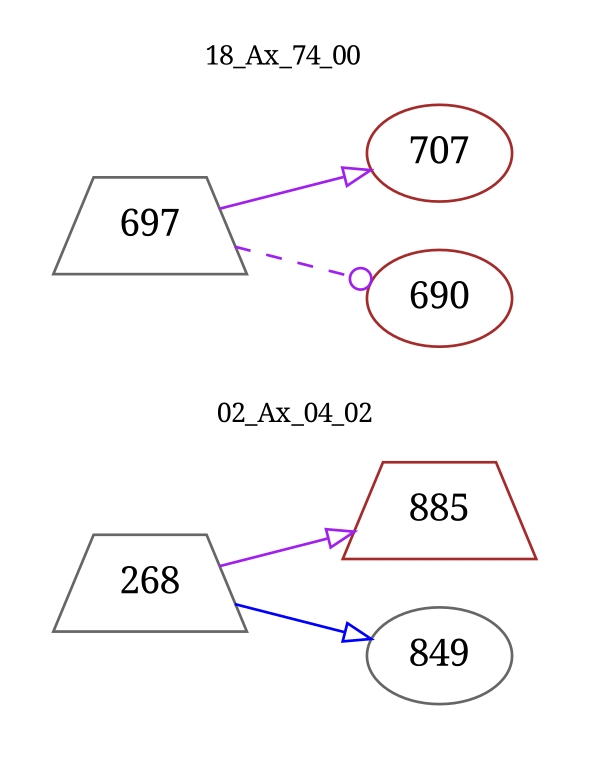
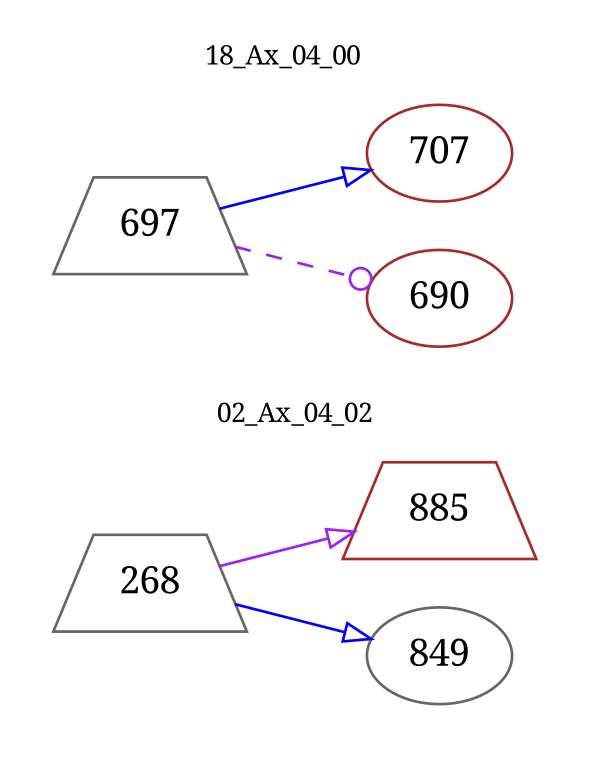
cluster "18_Ax_74_00": label "18_Ax_74_00" -> "18_Ax_04_00"
edge "697" -> "707": color purple -> blue
